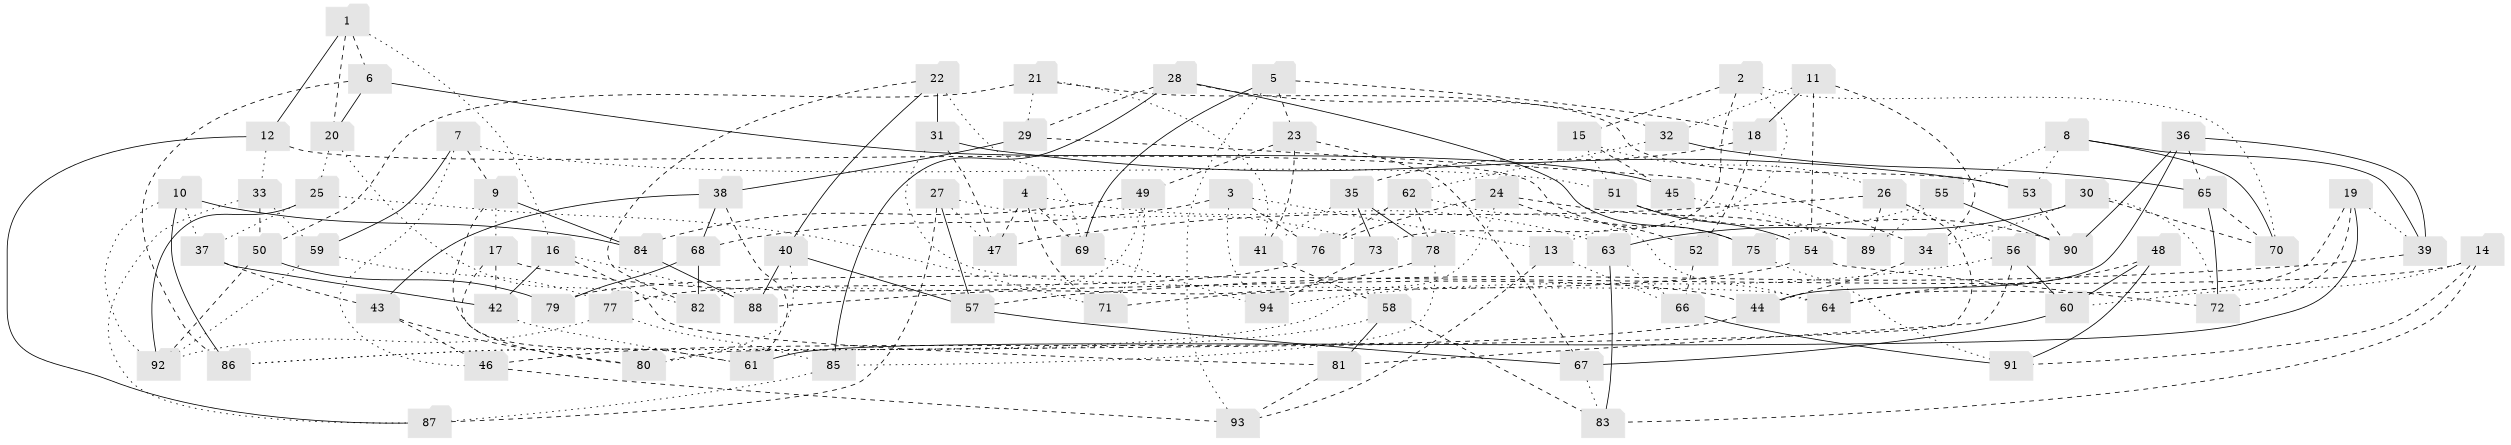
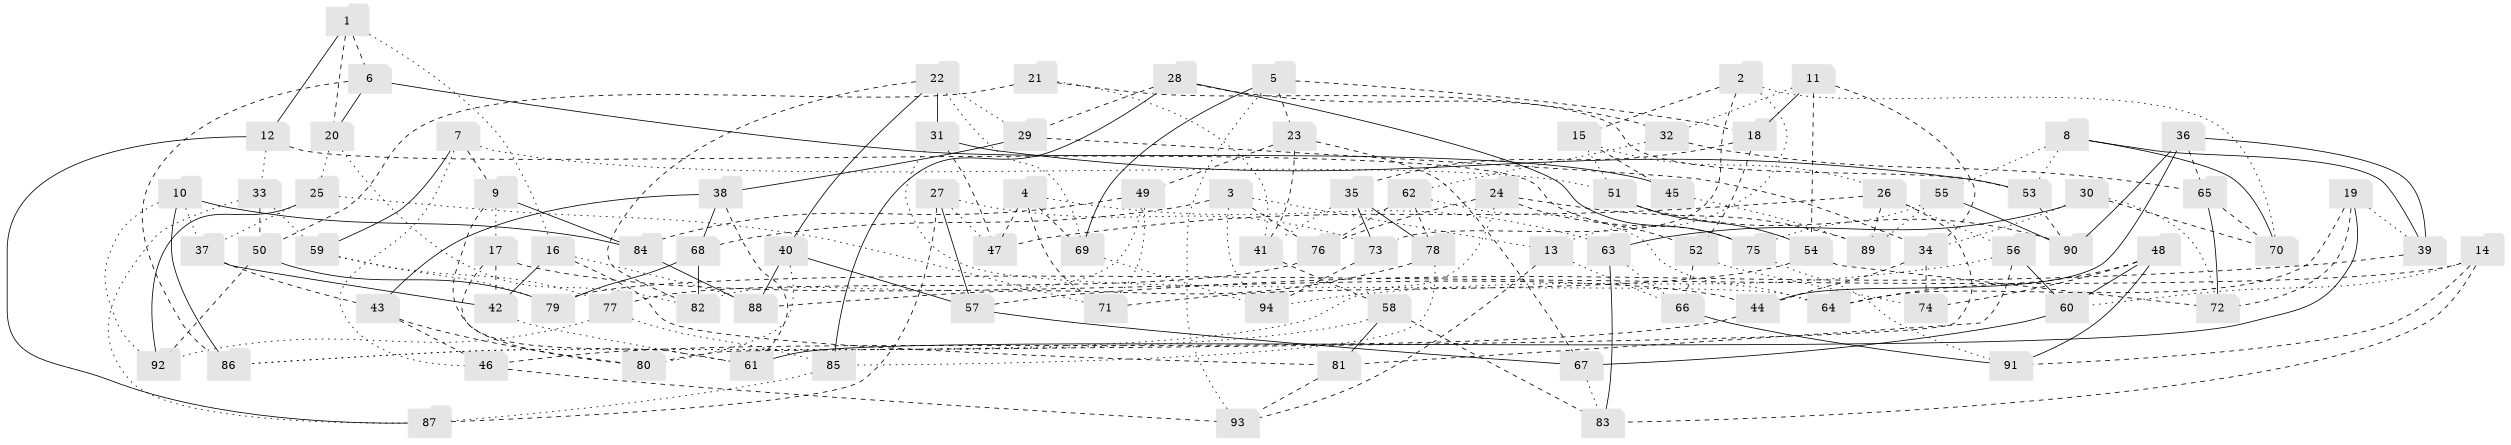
edge "21" -- "29": now "22" -- "29"
edge "32" -- "65": style solid -> dashed
edge "59" -- "92": now "59" -- "79"
node "74": added
